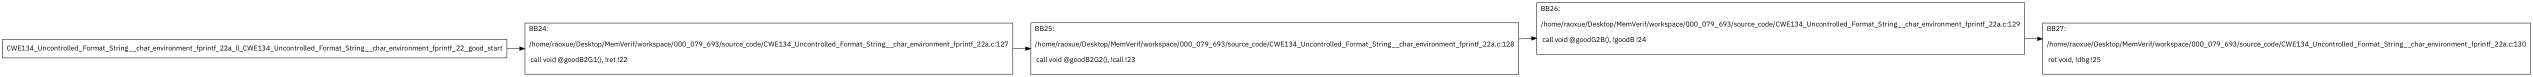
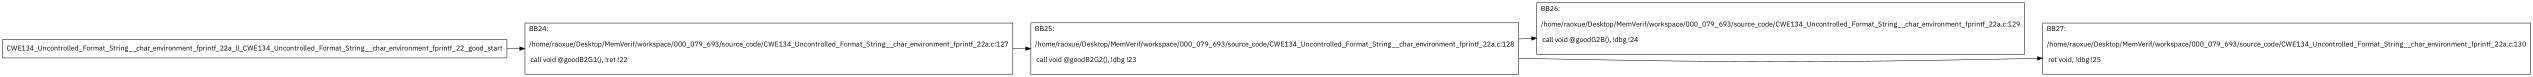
edge "BB26:" -> "BB27:": now "BB25:" -> "BB27:"
node "BB26:": text "call void @goodG2B(), !goodB !24" -> "call void @goodG2B(), !dbg !24"
node "BB25:": text "call void @goodB2G2(), !call !23" -> "call void @goodB2G2(), !dbg !23"
